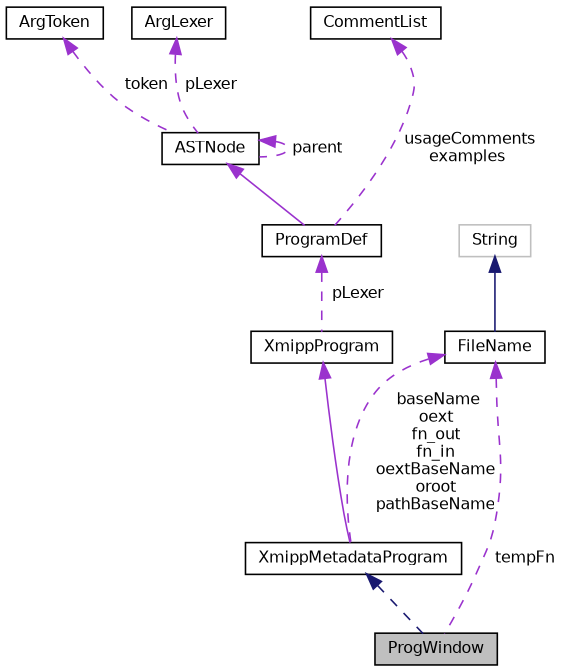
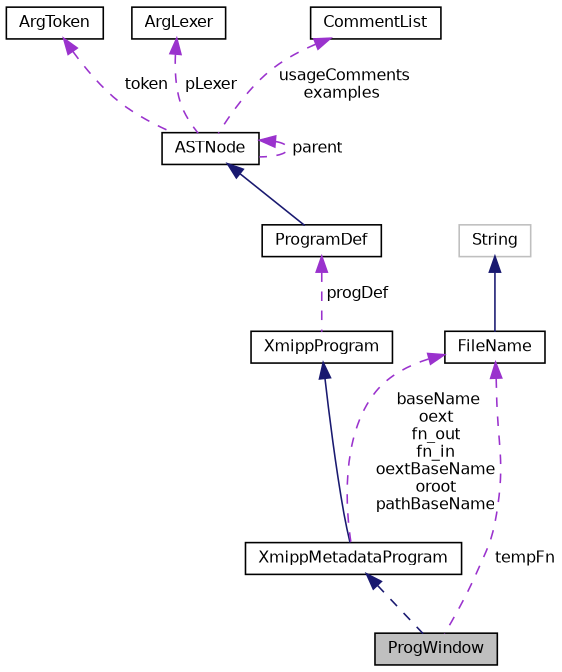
edge "ProgramDef" -> "CommentList": now "ASTNode" -> "CommentList"
edge "ProgramDef" -> "ASTNode": color darkorchid3 -> midnightblue
edge "XmippProgram" -> "ProgramDef": label " pLexer" -> " progDef"
edge "XmippMetadataProgram" -> "XmippProgram": color darkorchid3 -> midnightblue
